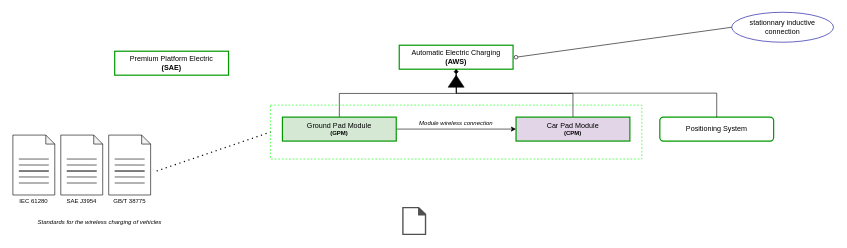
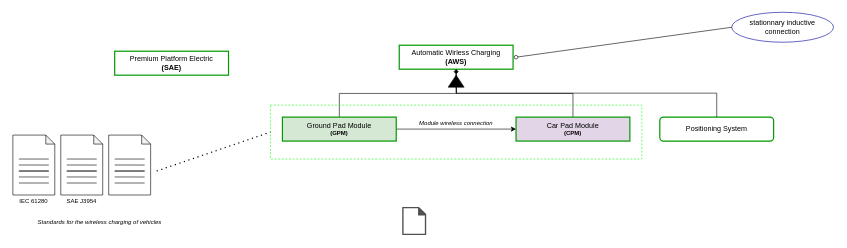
node "Automatic Electric Charging(AWS)": label "Automatic Electric Charging(AWS)" -> "Automatic Wirless Charging(AWS)"
node "GB/T 38775": removed
